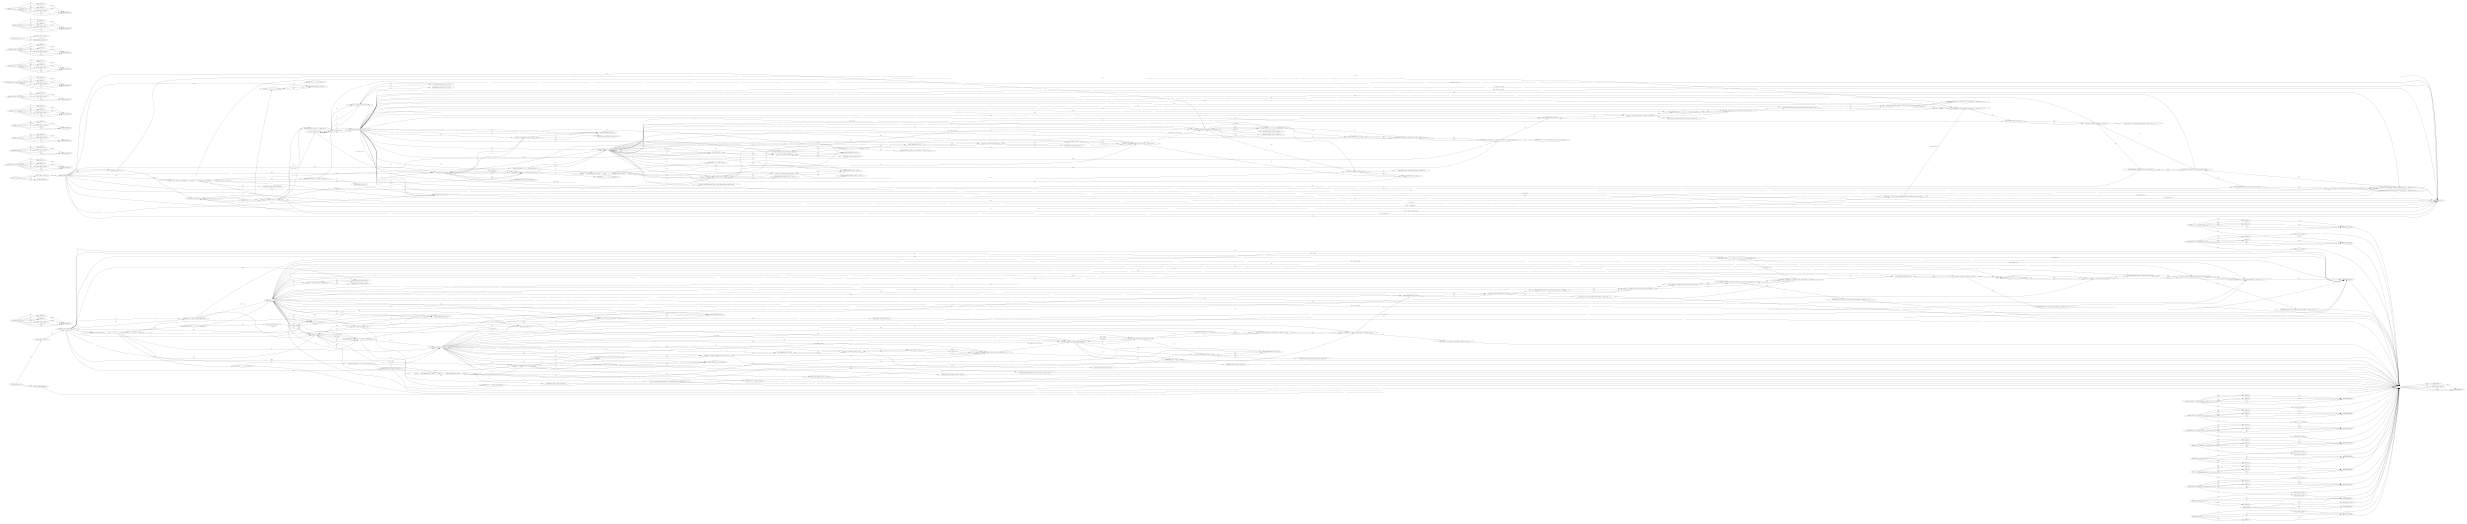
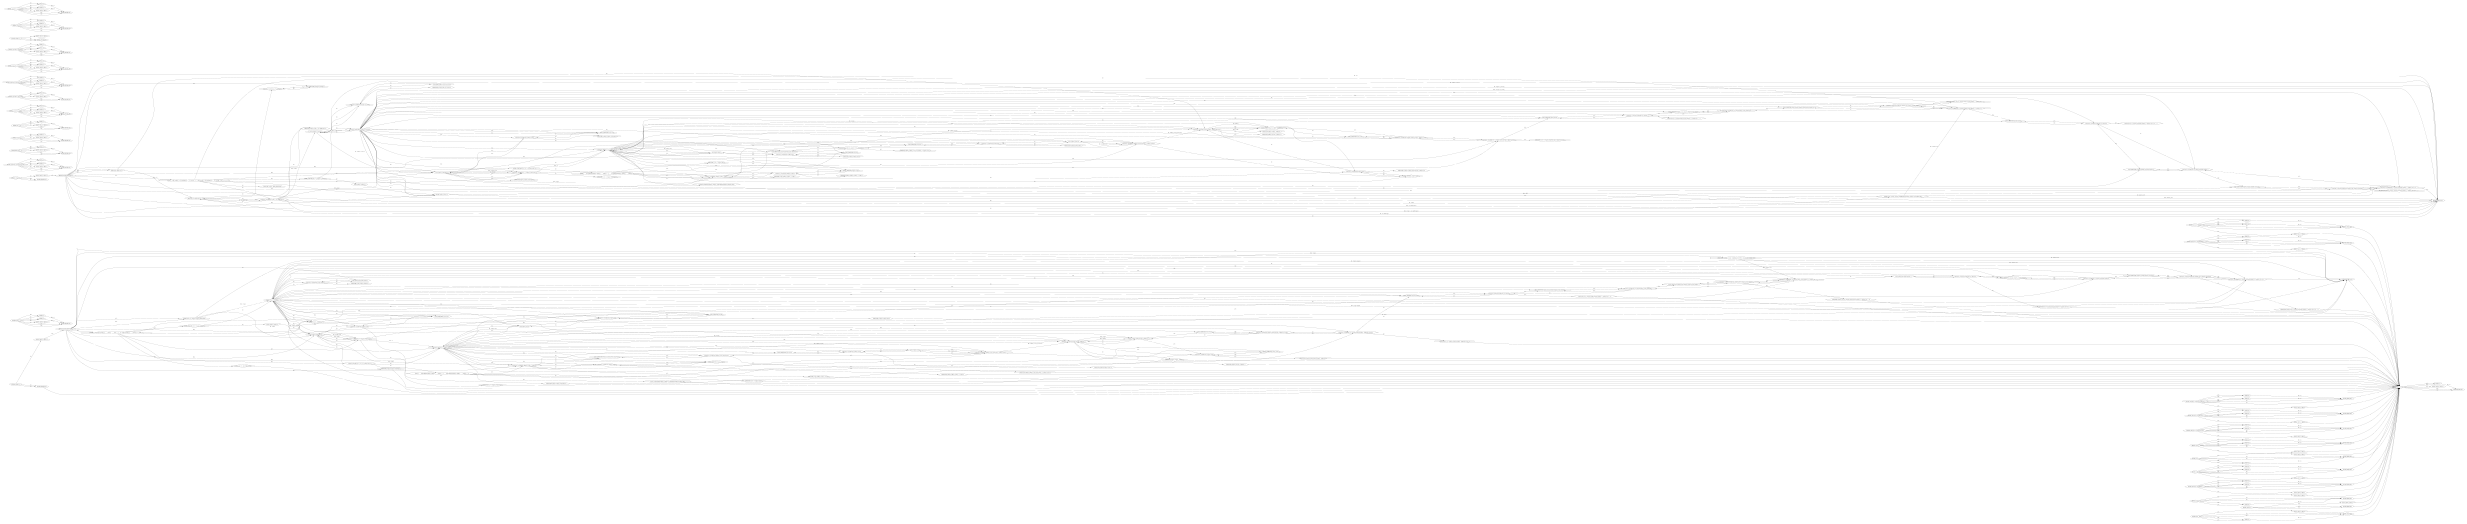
node "(IDENTIFIER,url,url.GetOrigin())": removed
